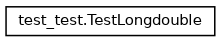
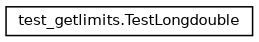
node "test_test.TestLongdouble": label "test_test.TestLongdouble" -> "test_getlimits.TestLongdouble"
